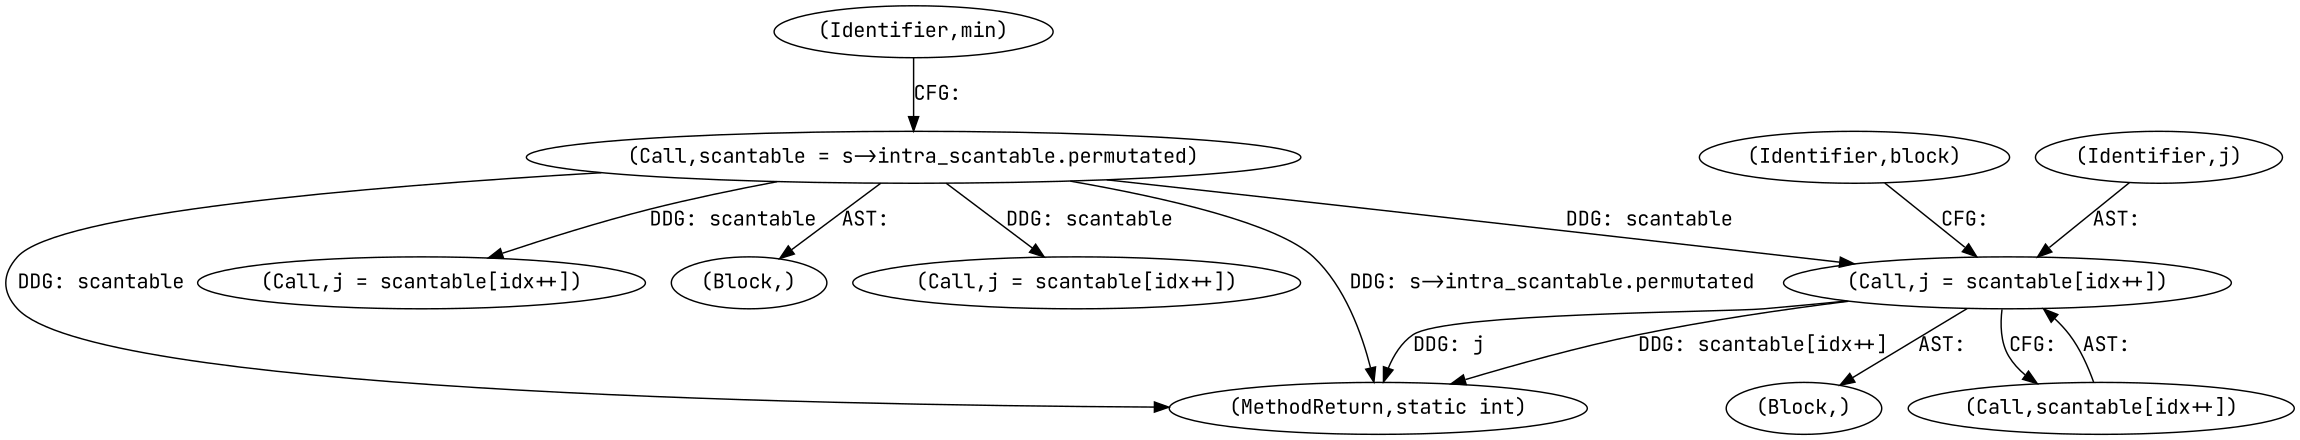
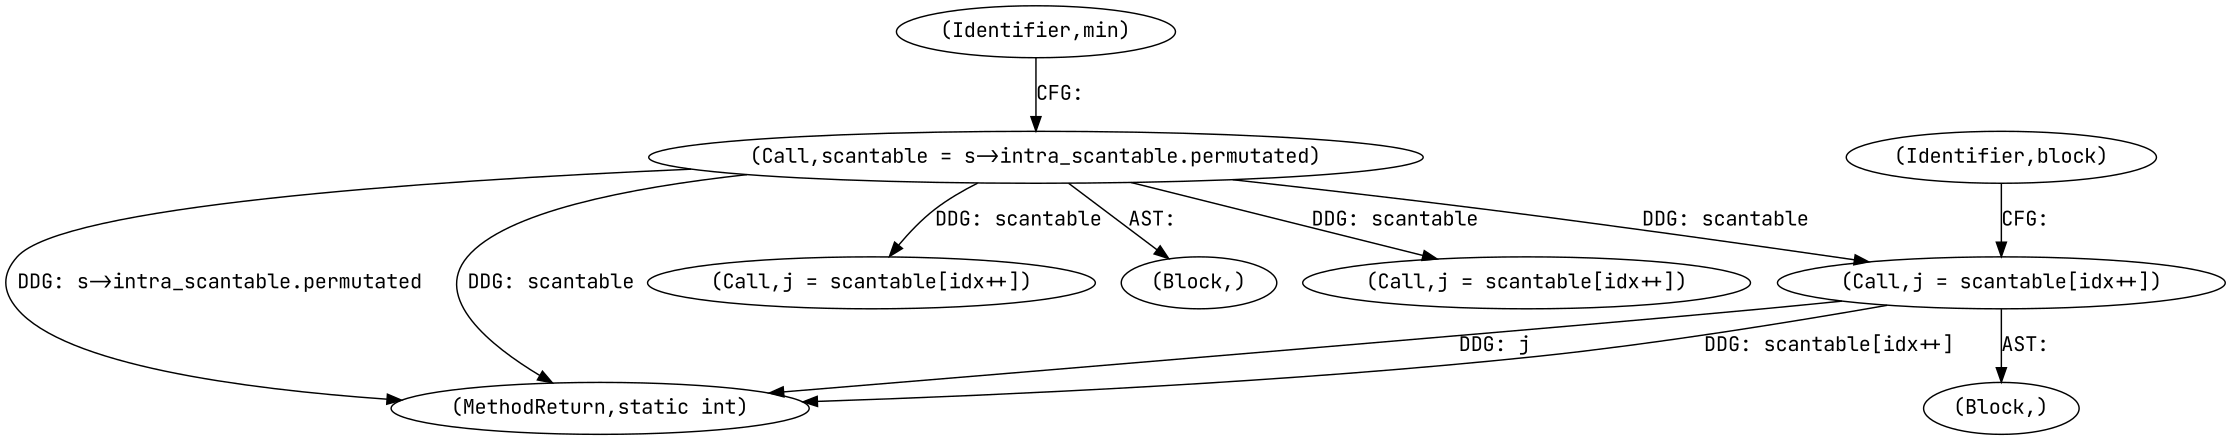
node "(Identifier,j)": removed
node "(Call,scantable[idx++])": removed
